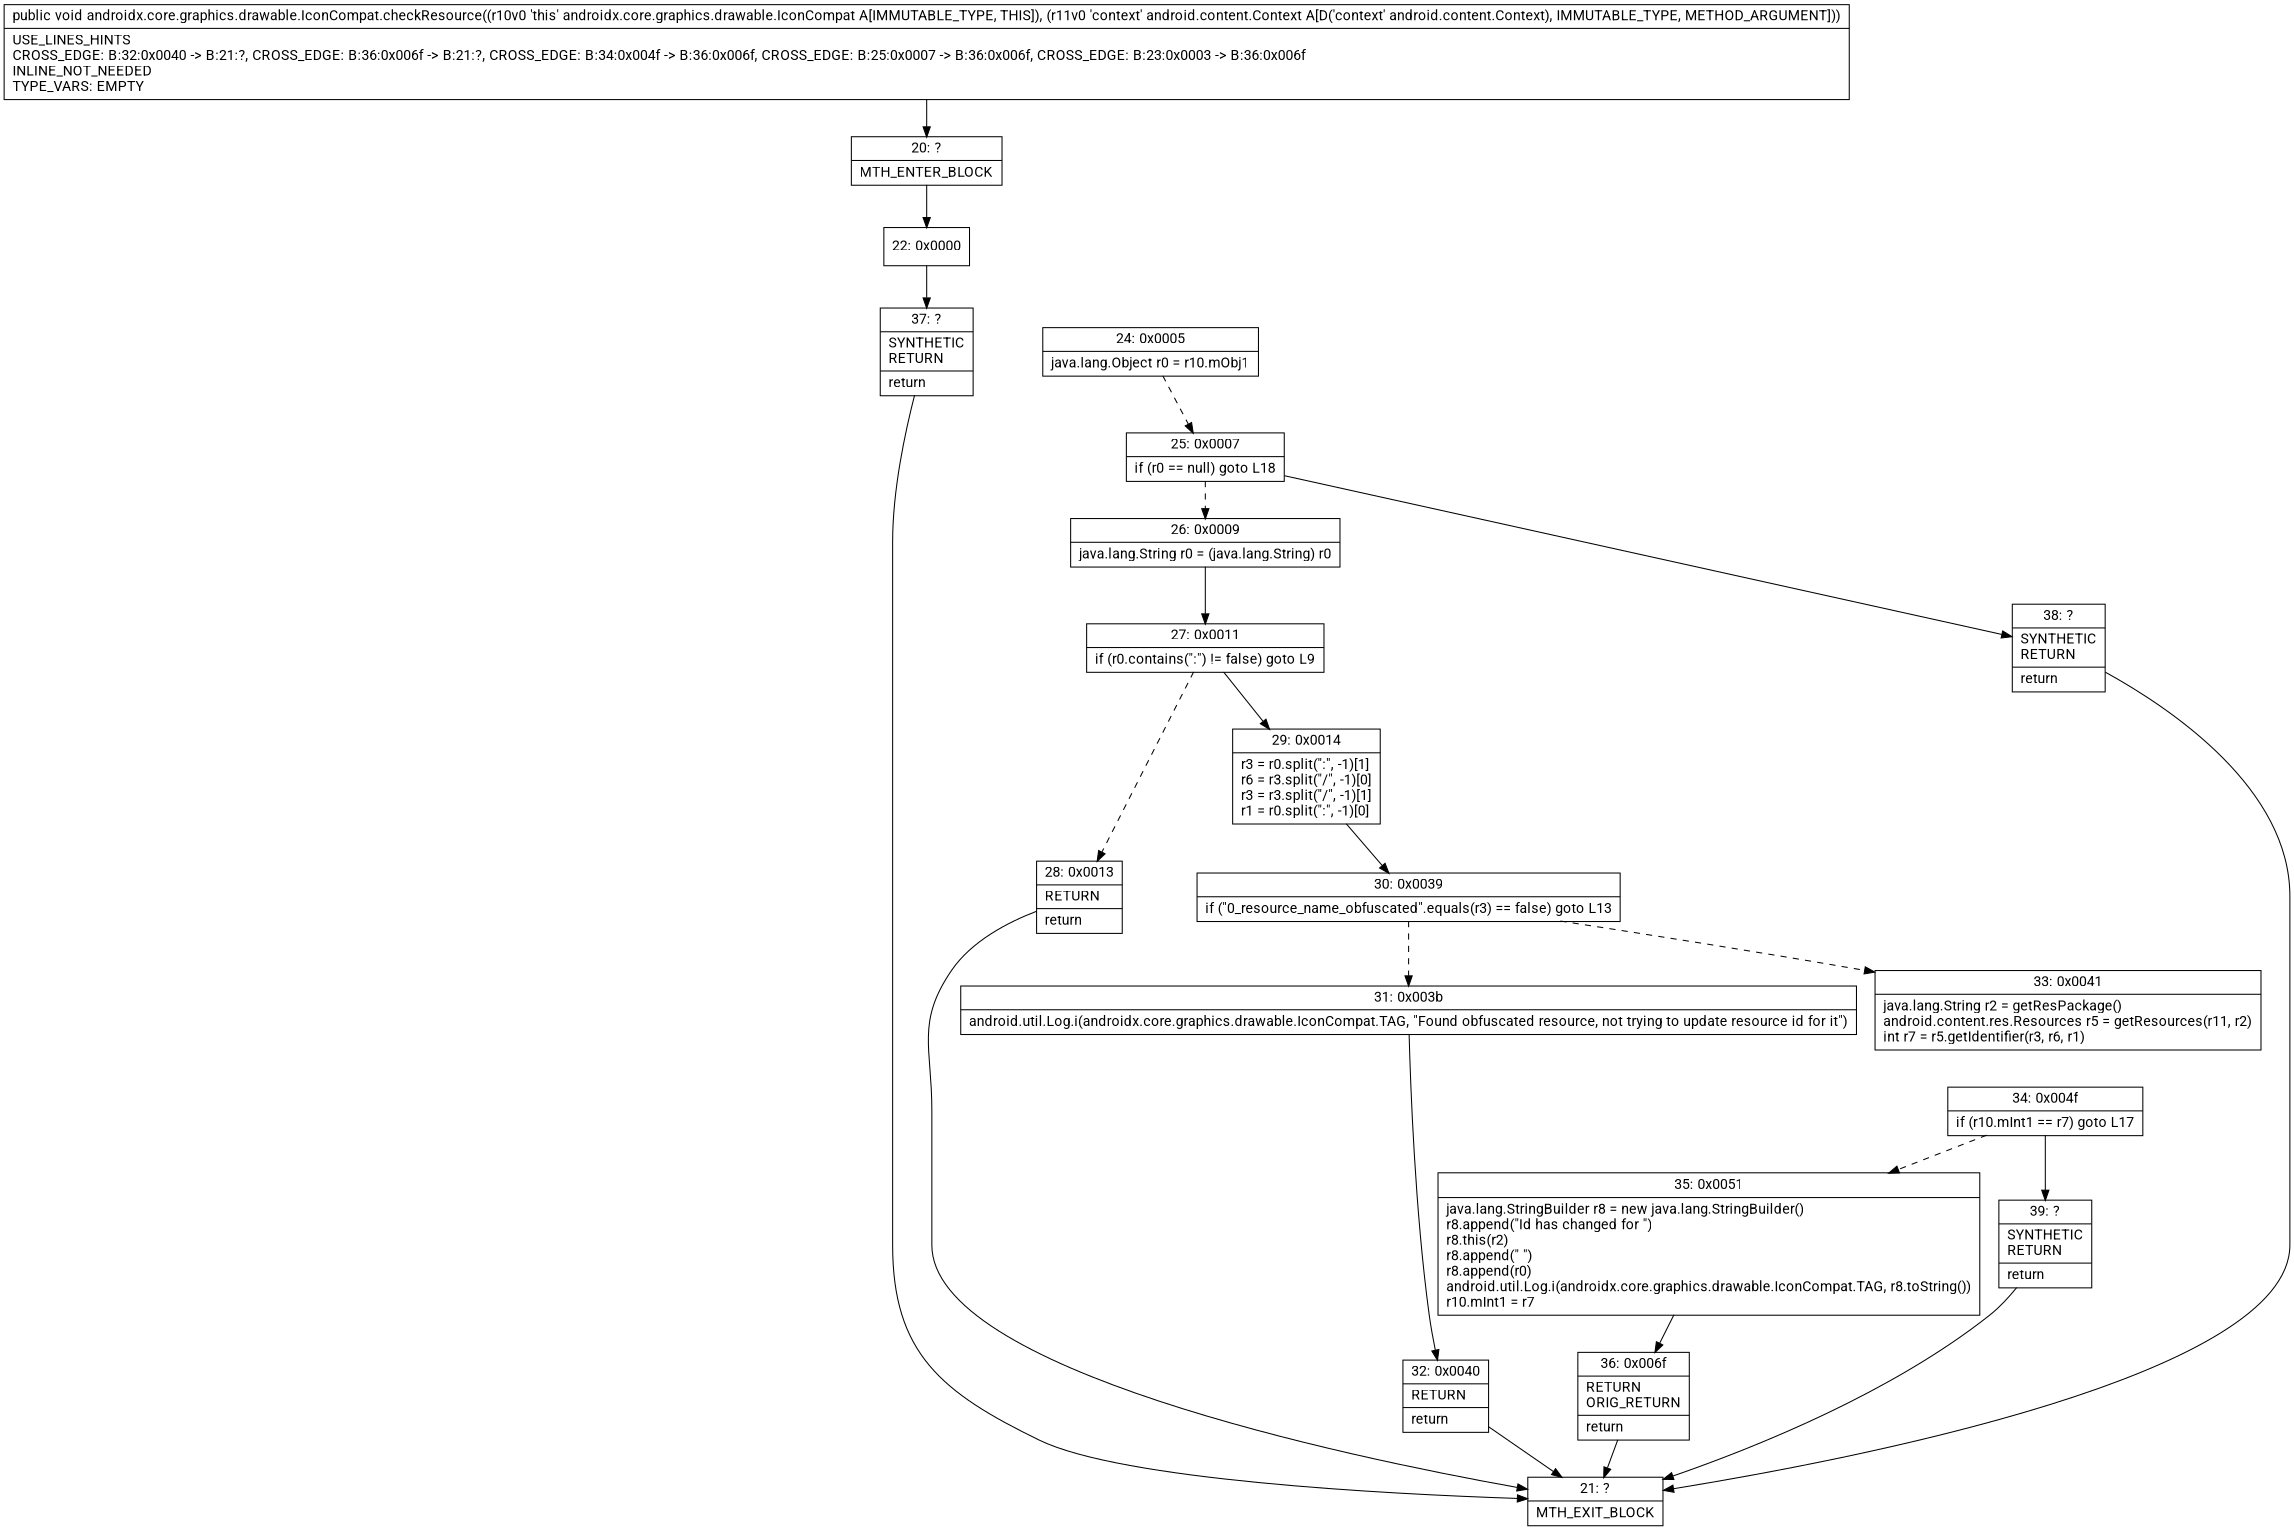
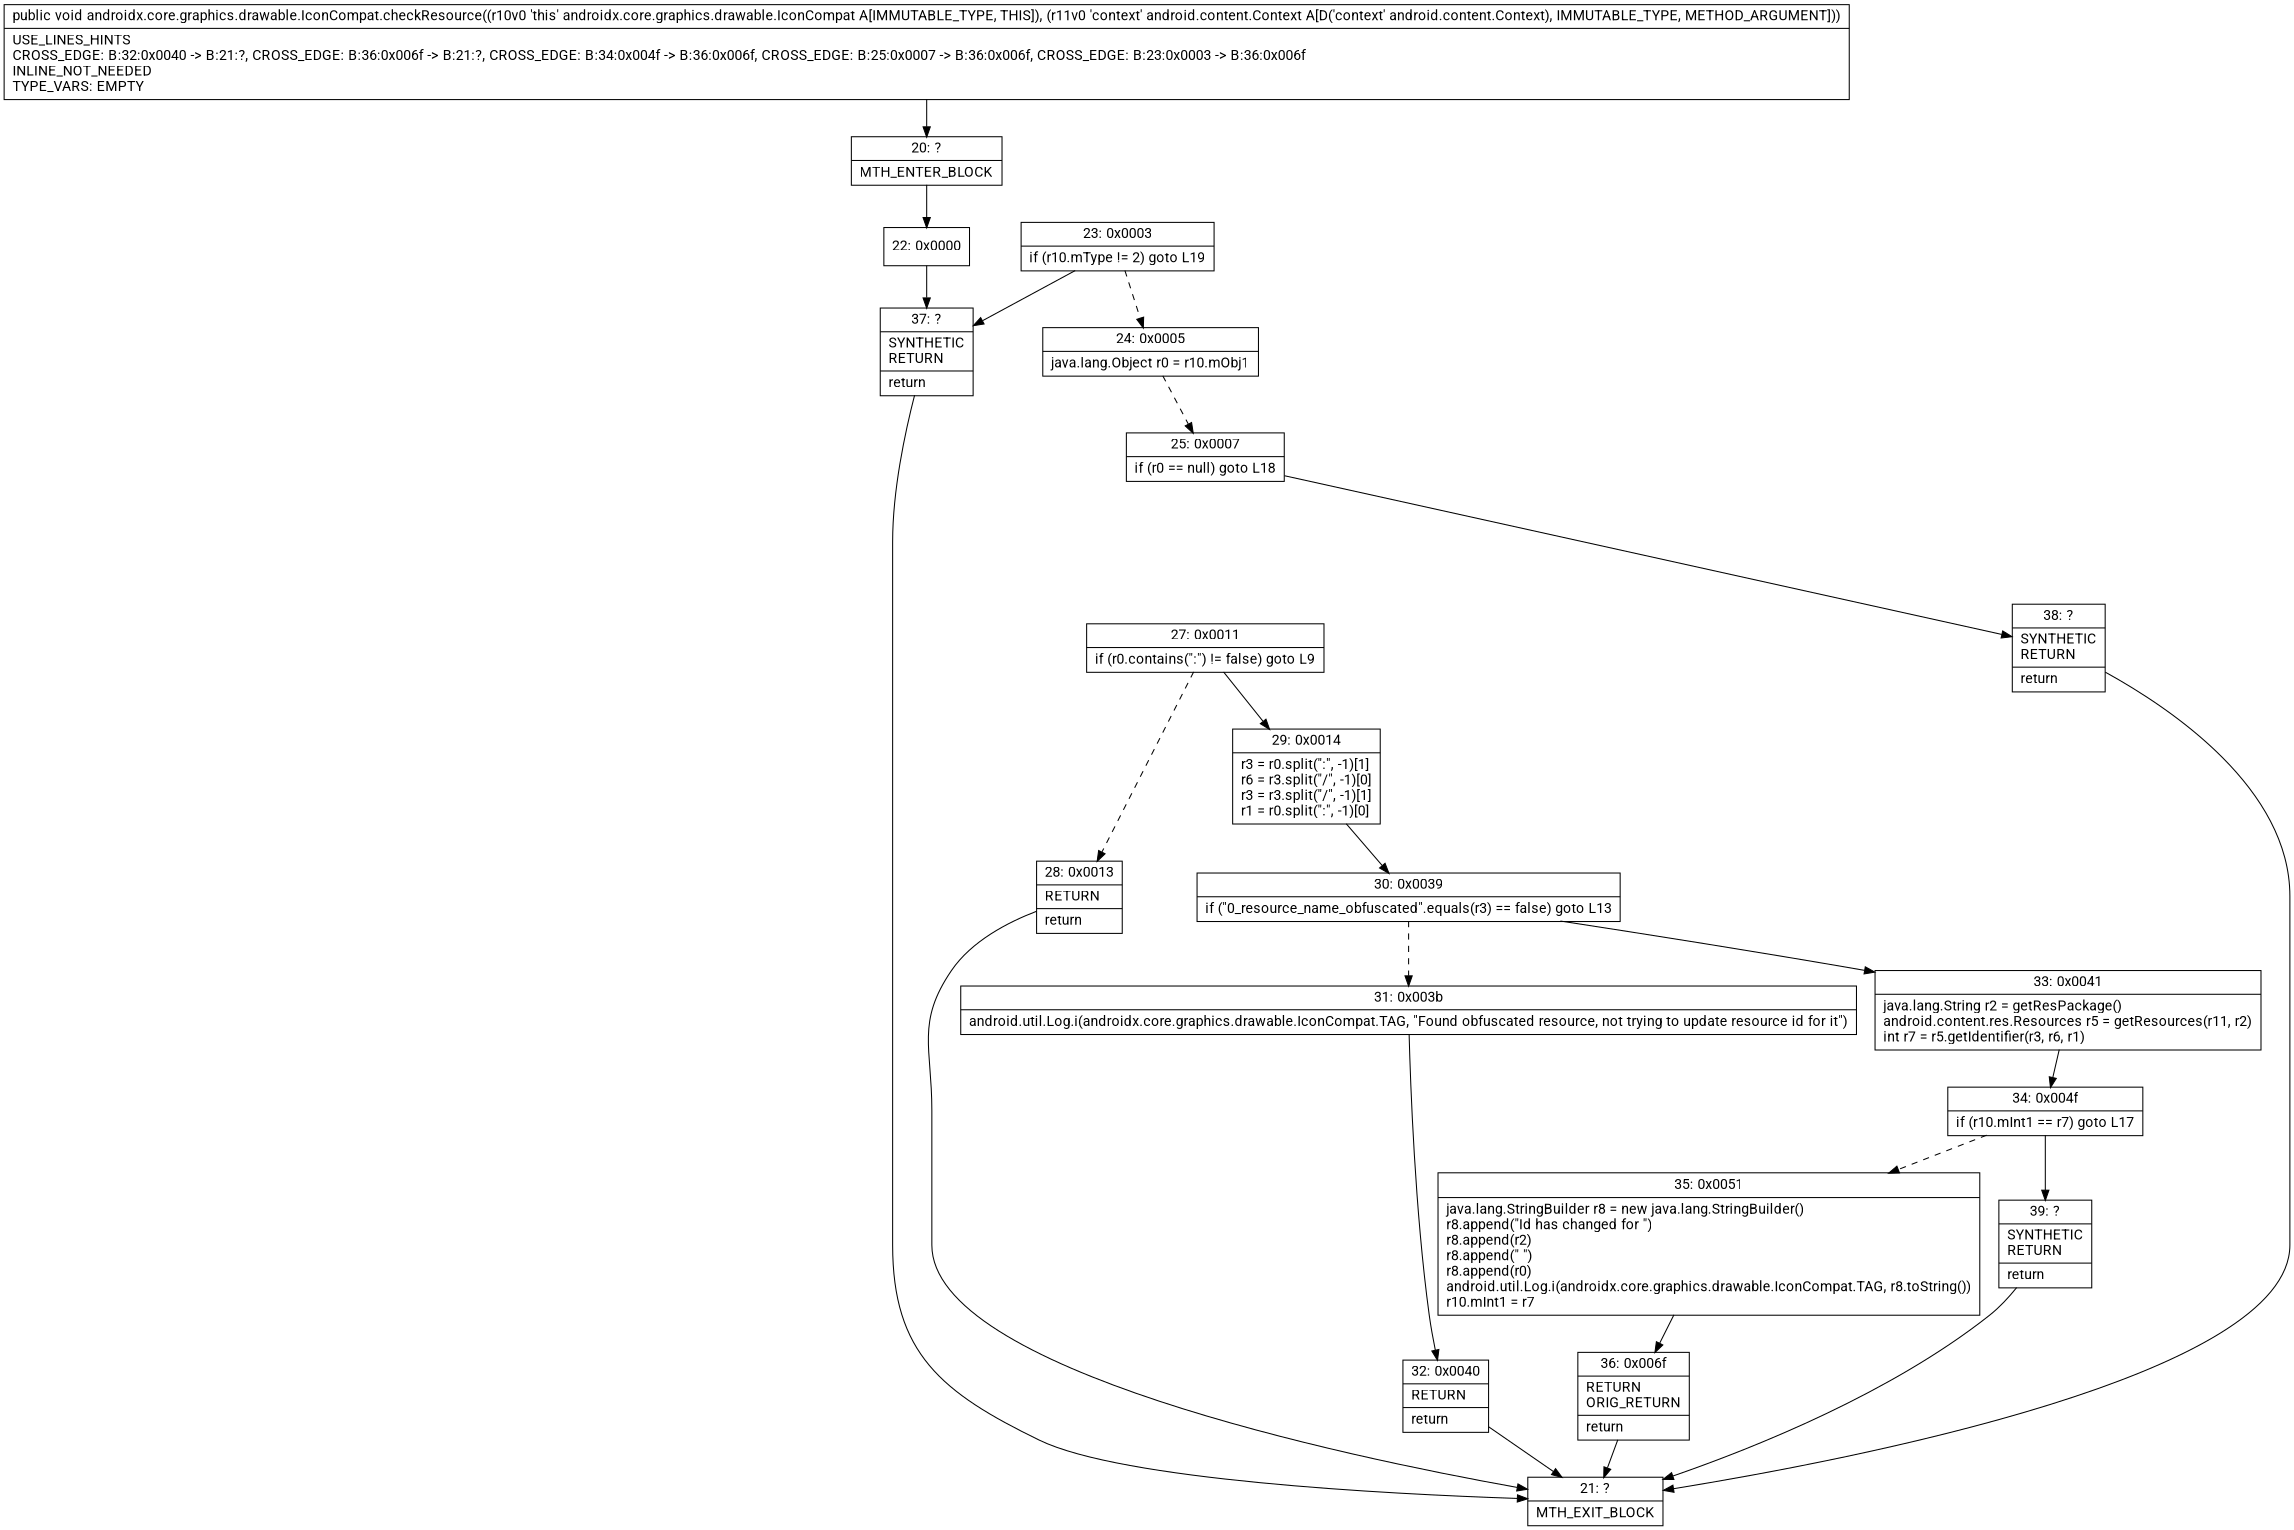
node "23: 0x0003": added
node "26: 0x0009": removed
edge "30: 0x0039" -> "33: 0x0041": style dashed -> solid
edge "33: 0x0041" -> "34: 0x004f": added
node "35: 0x0051": text "r8.this(r2)" -> "r8.append(r2)"
